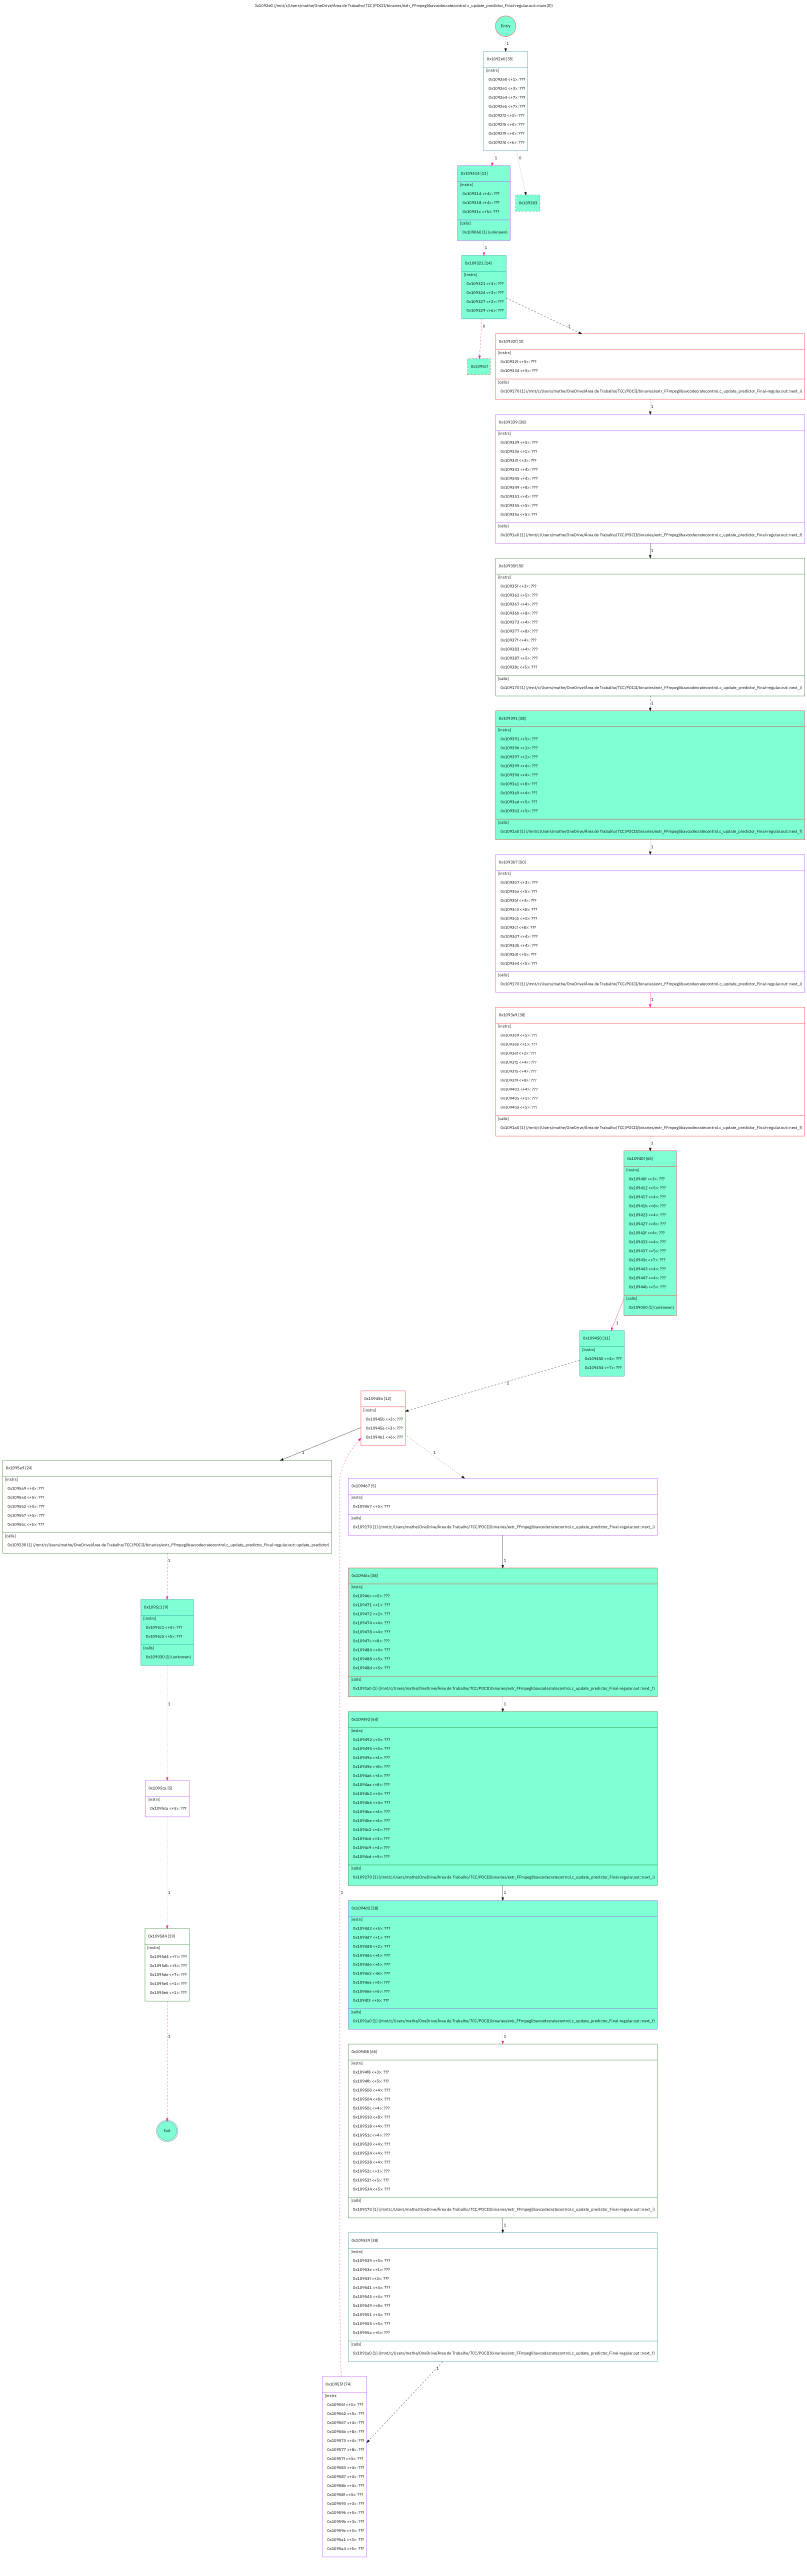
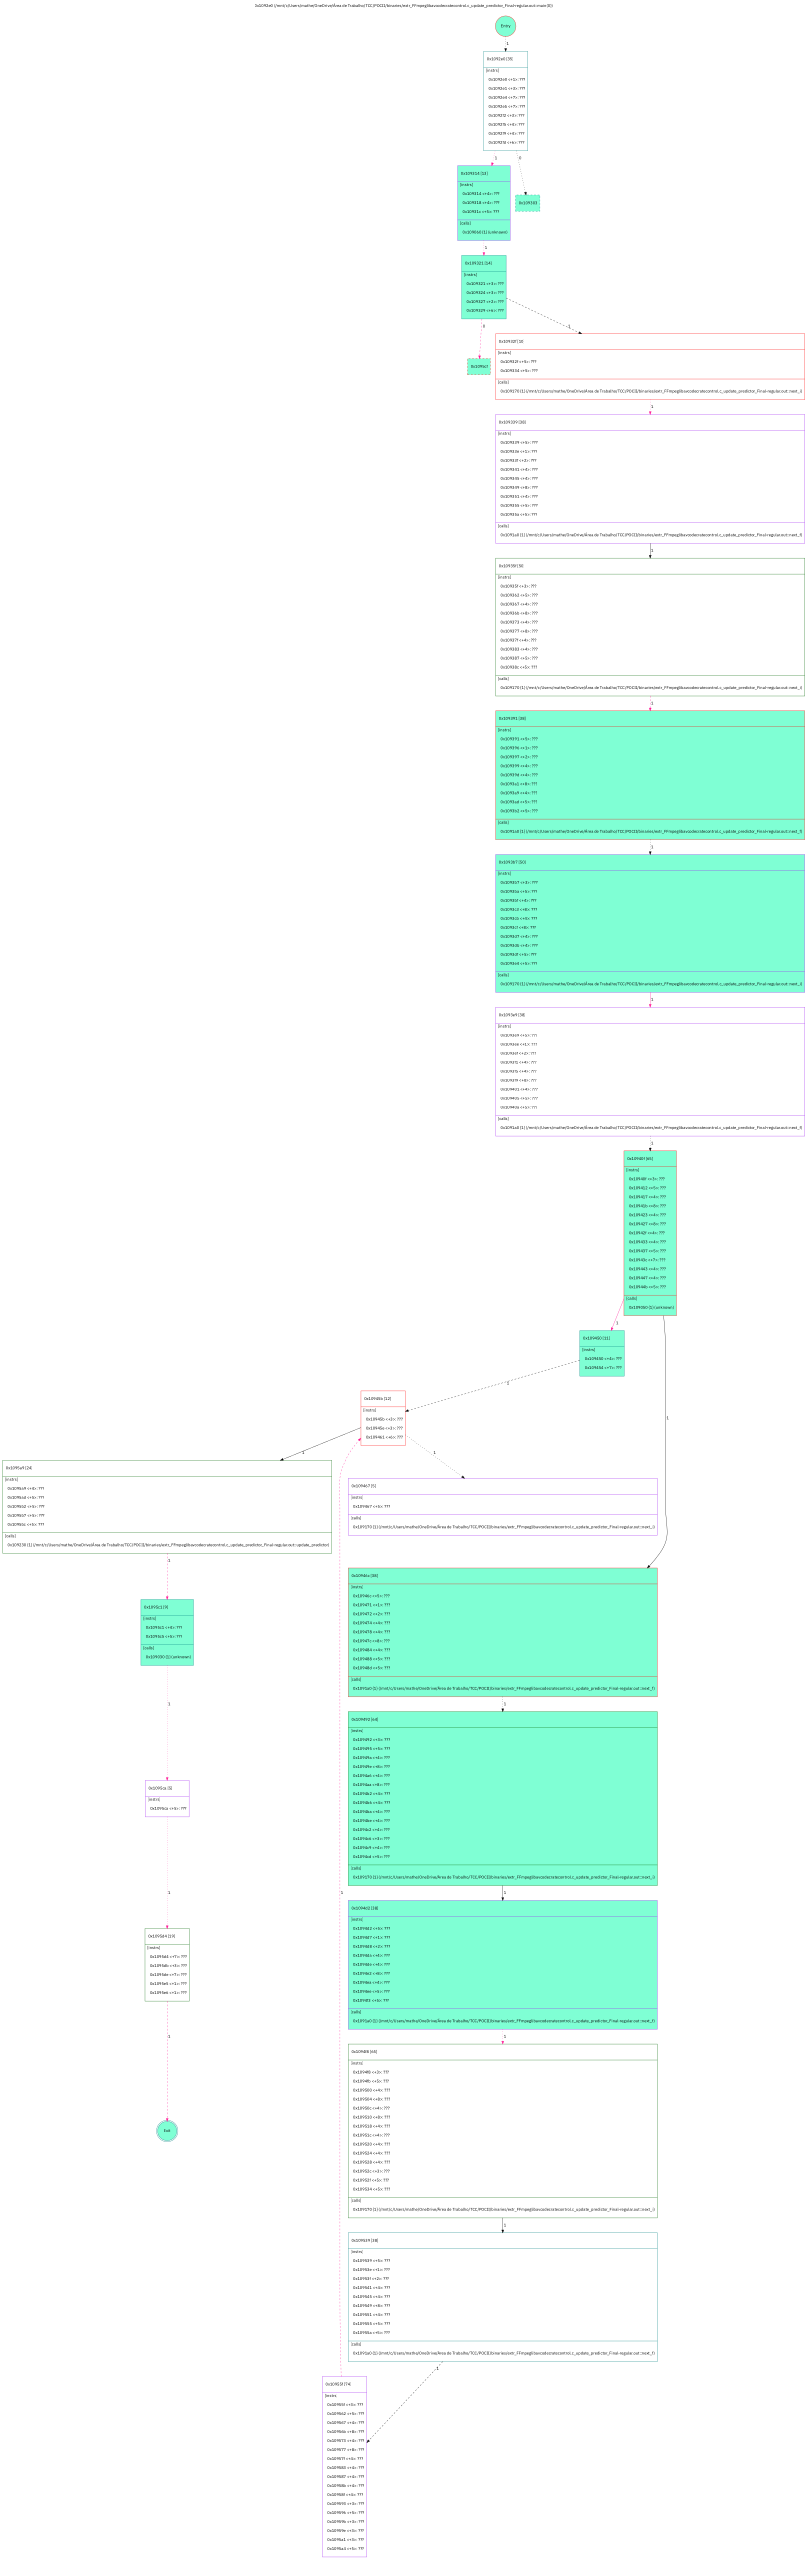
edge "0x10932f [10]" -> "0x109339 [38]": color black -> deeppink
edge "0x10935f [50]" -> "0x109391 [38]": color black -> deeppink
node "0x1093b7 [50]": fillcolor white -> aquamarine
node "0x1093e9 [38]": color red -> purple
edge "0x109467 [5]" -> "0x10946c [38]": now "0x10940f [65]" -> "0x10946c [38]"
